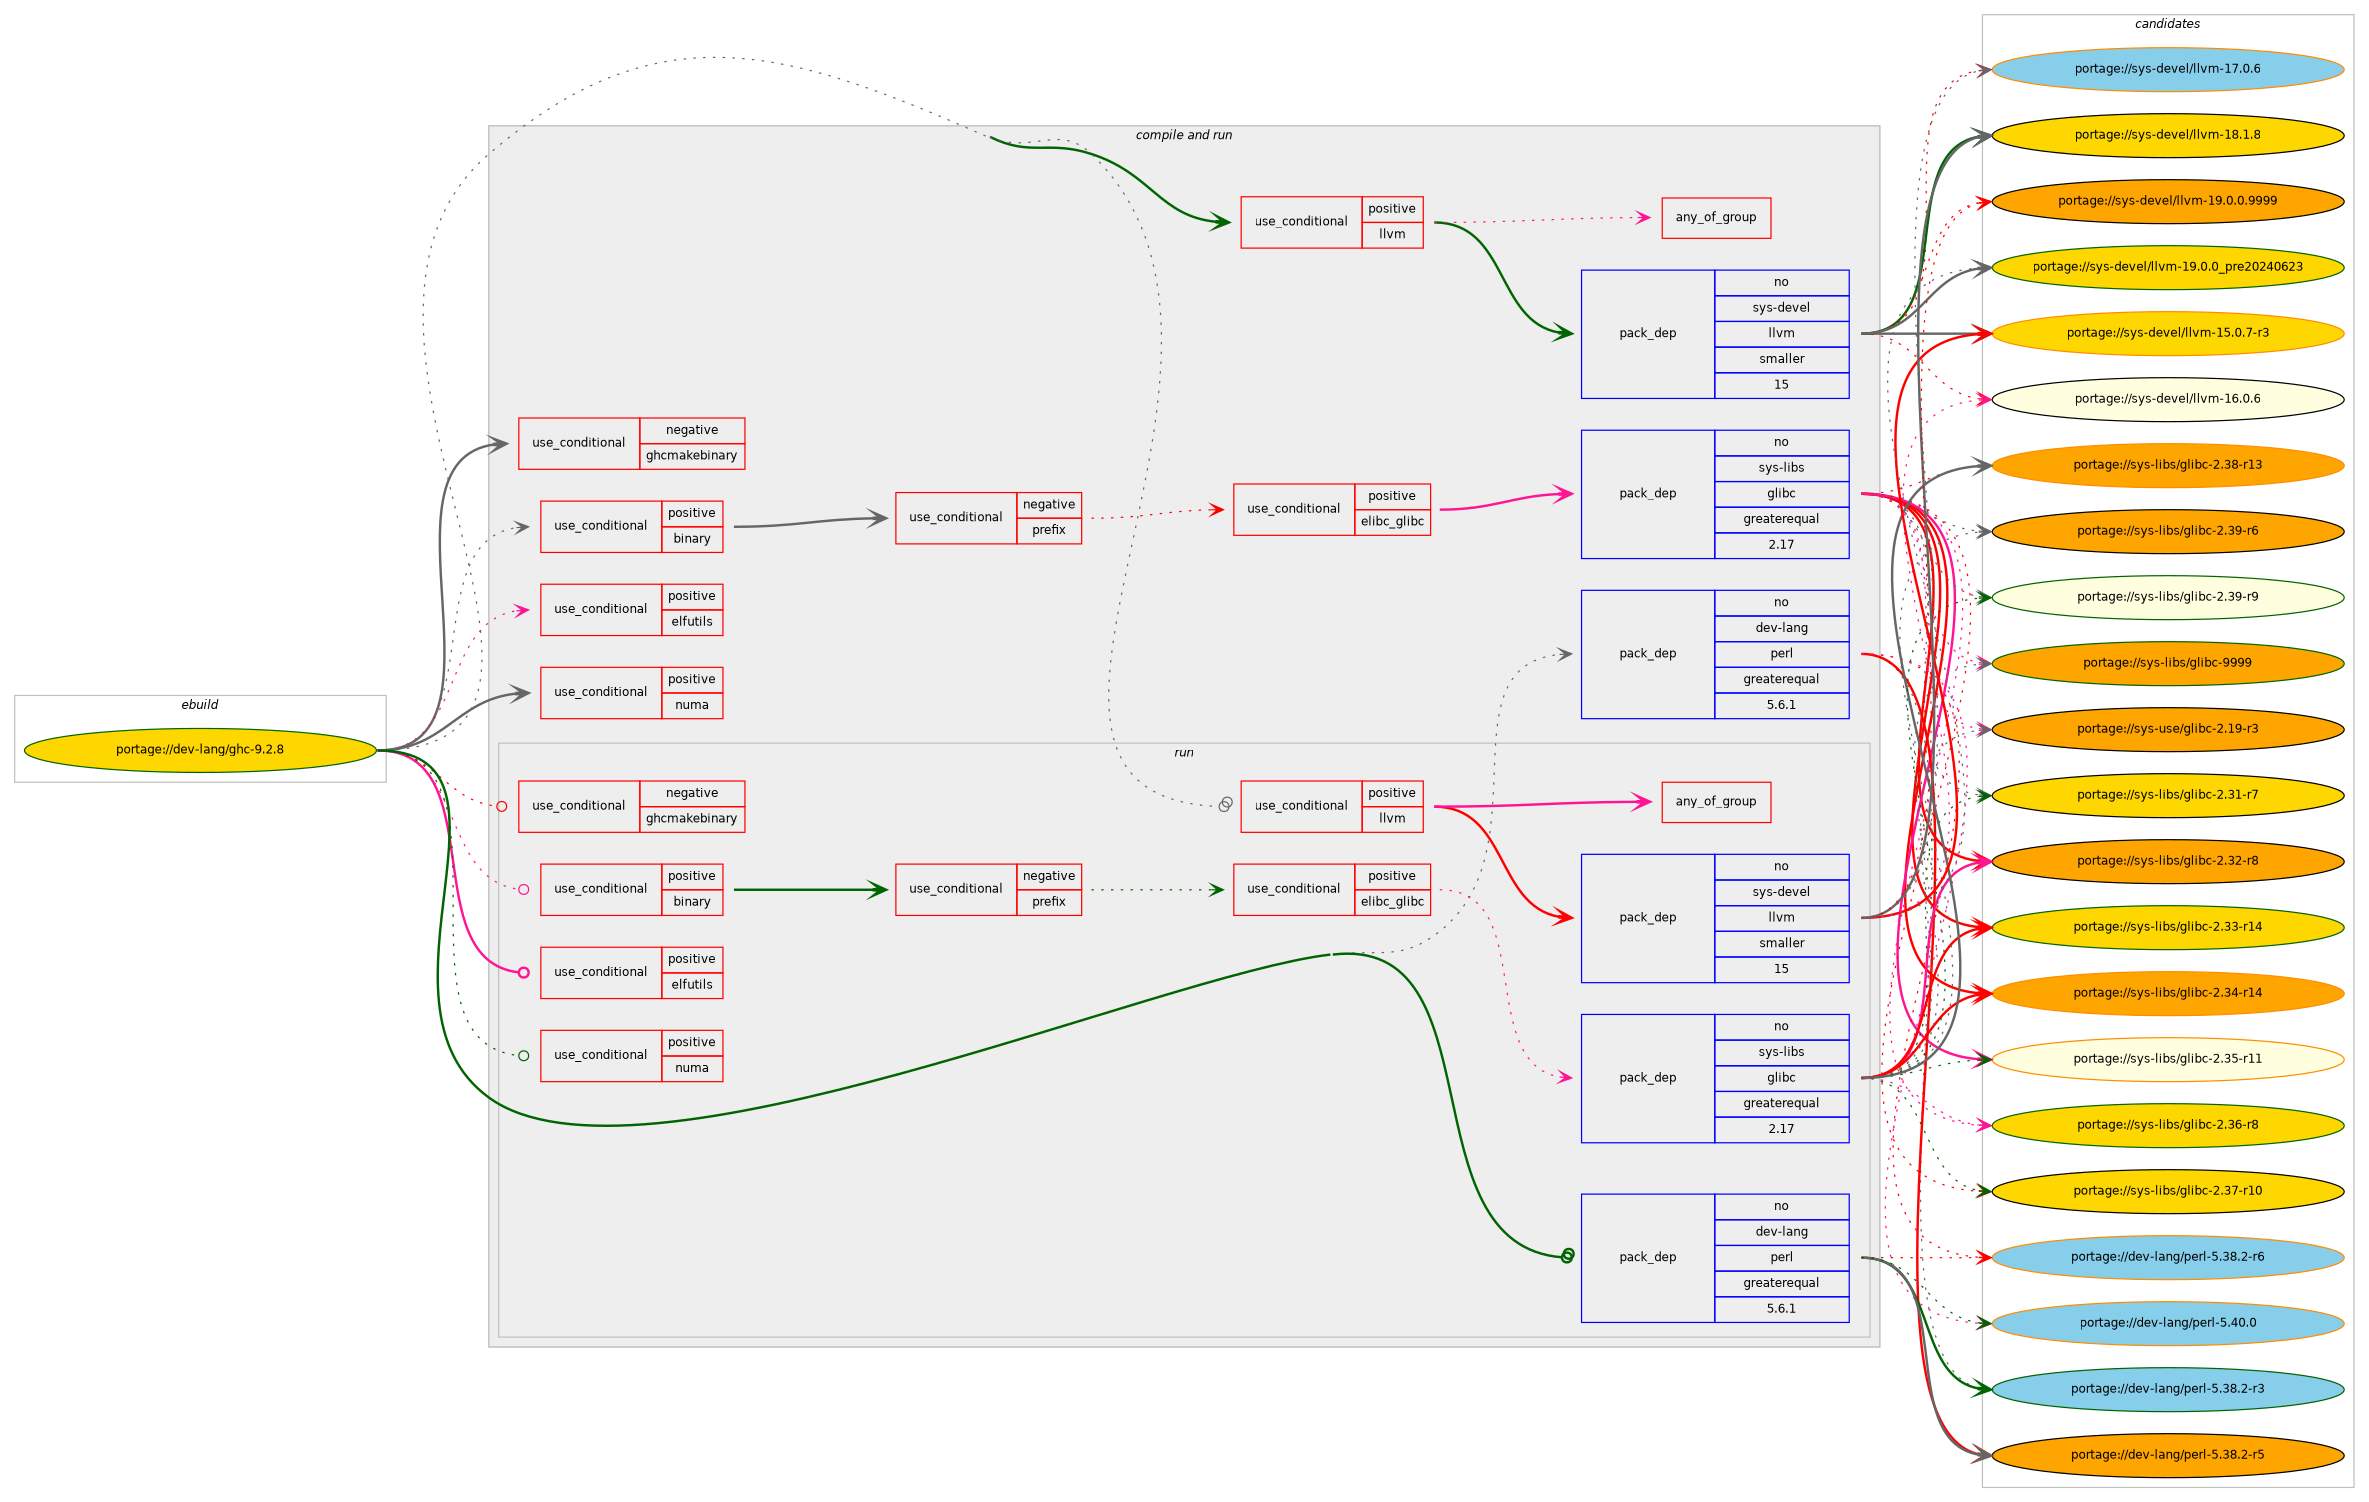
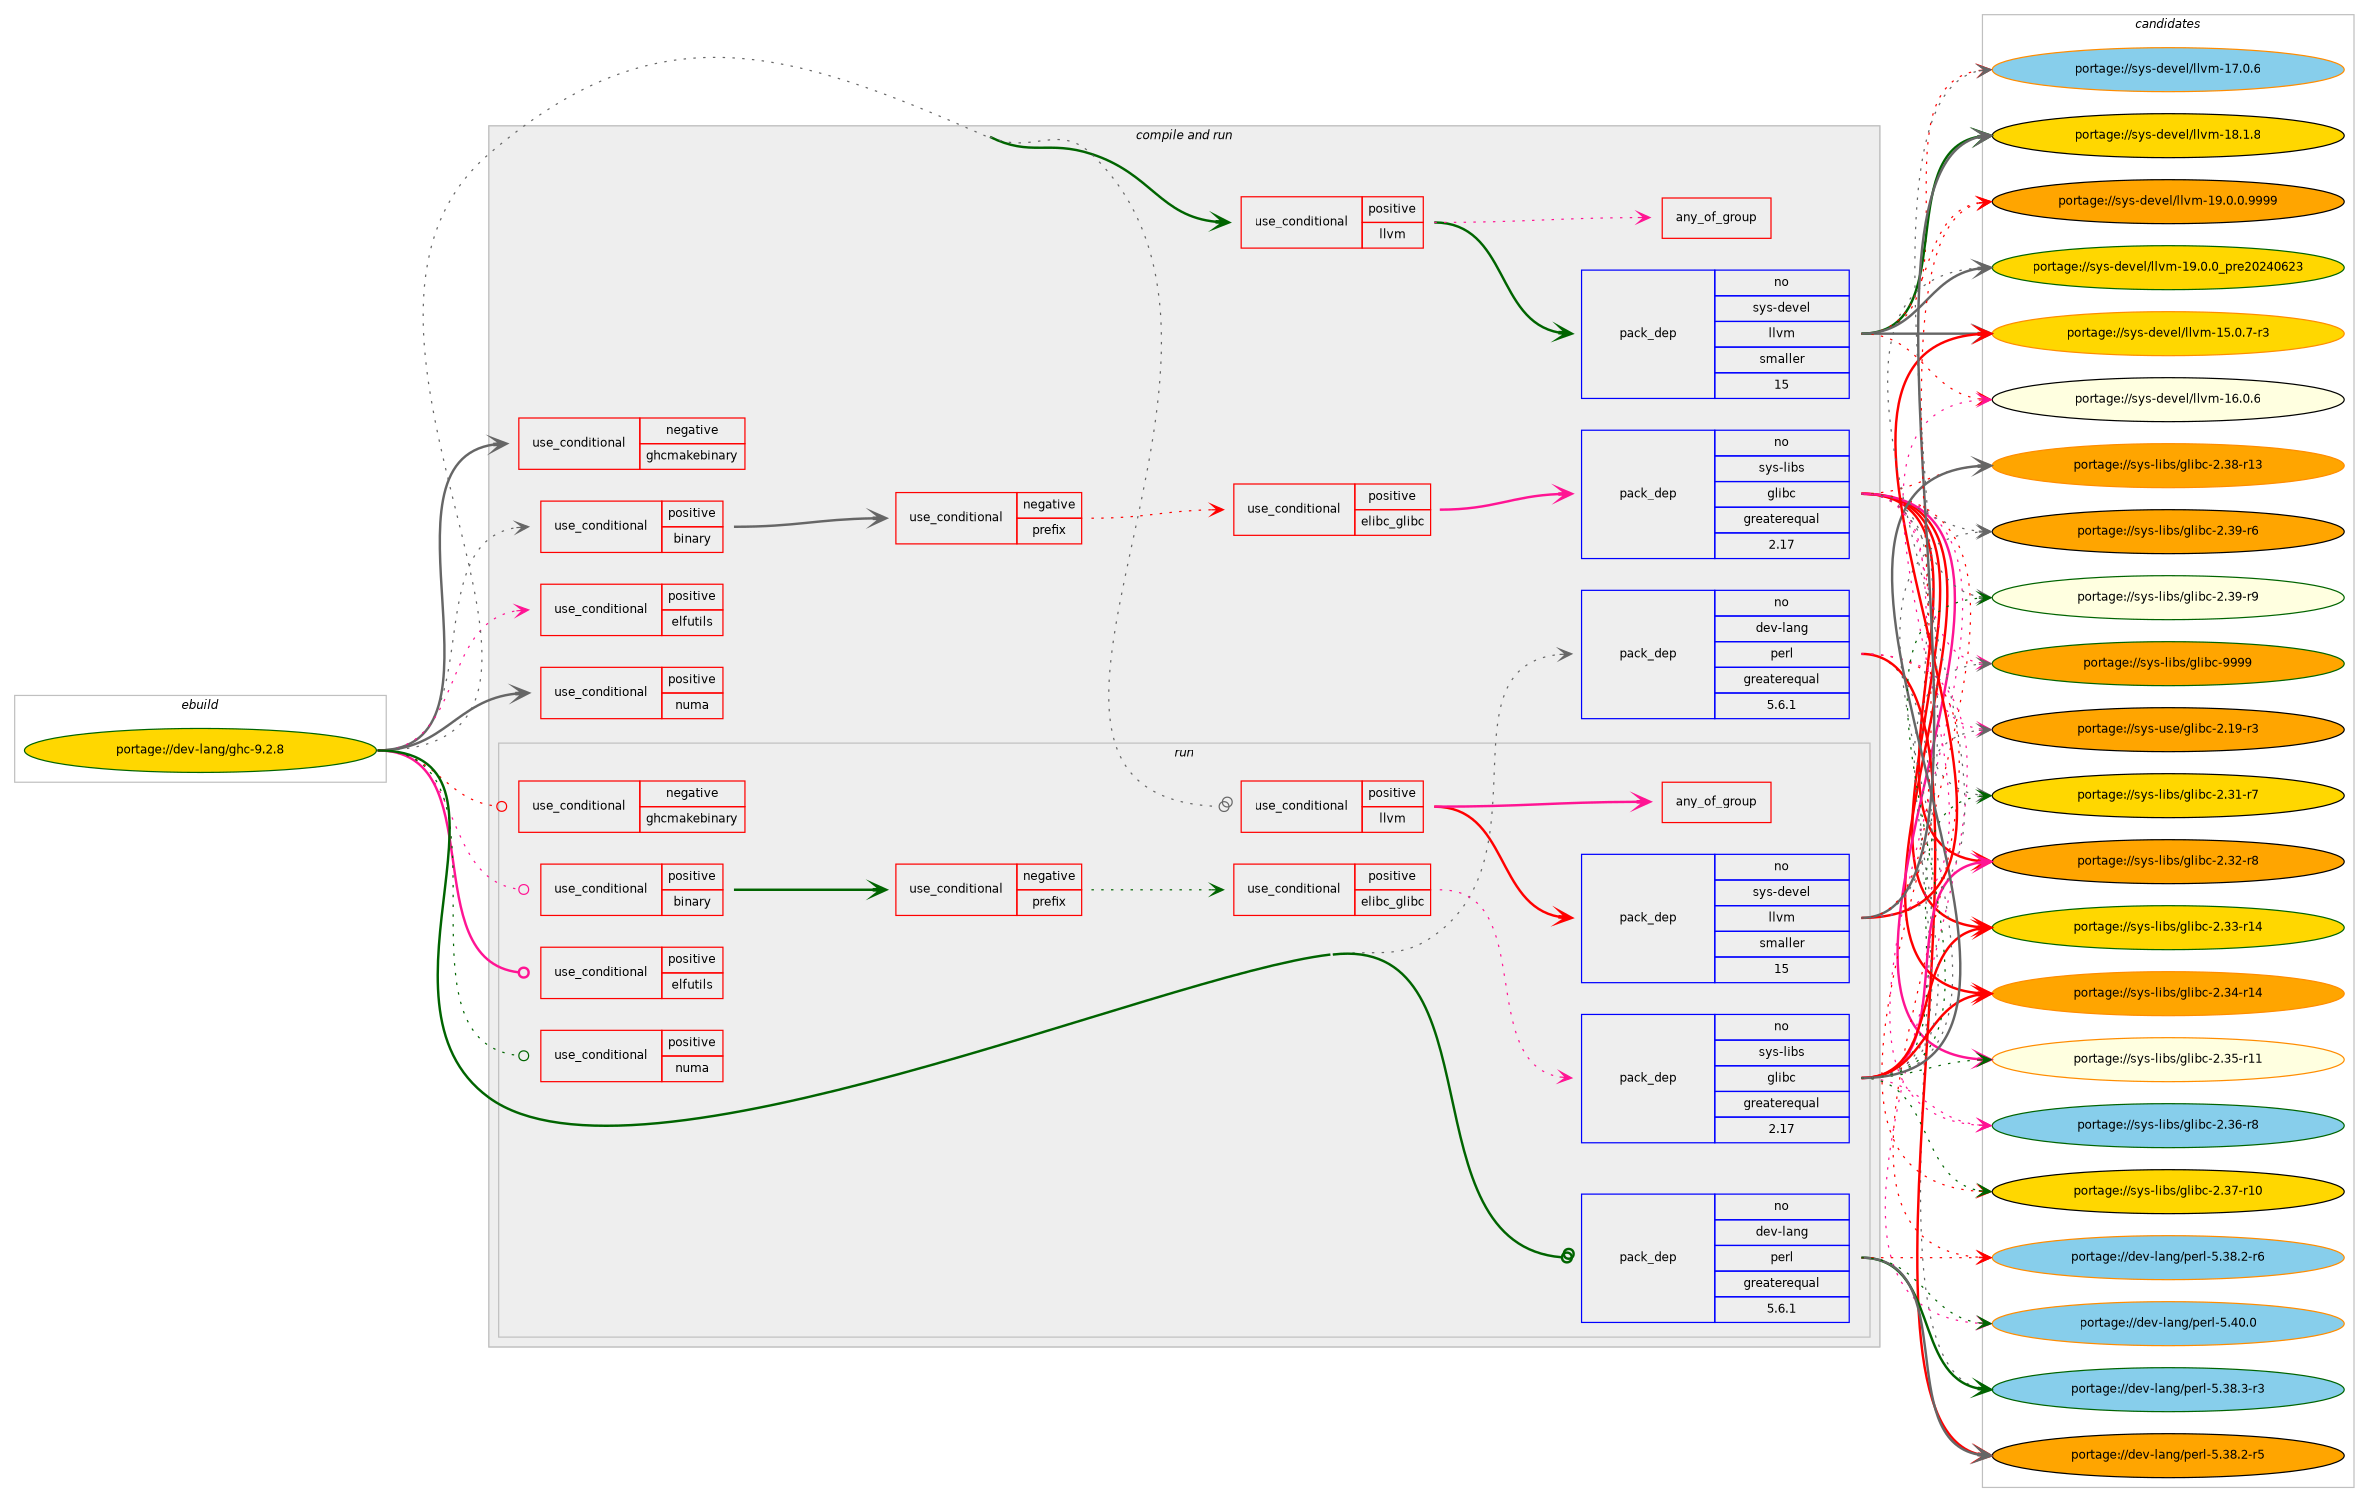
node "portage://sys-libs/glibc-2.36-r8": fillcolor gold -> skyblue
node "portage://dev-lang/perl-5.38.2-r3": label "portage://dev-lang/perl-5.38.2-r3" -> "portage://dev-lang/perl-5.38.3-r3"
